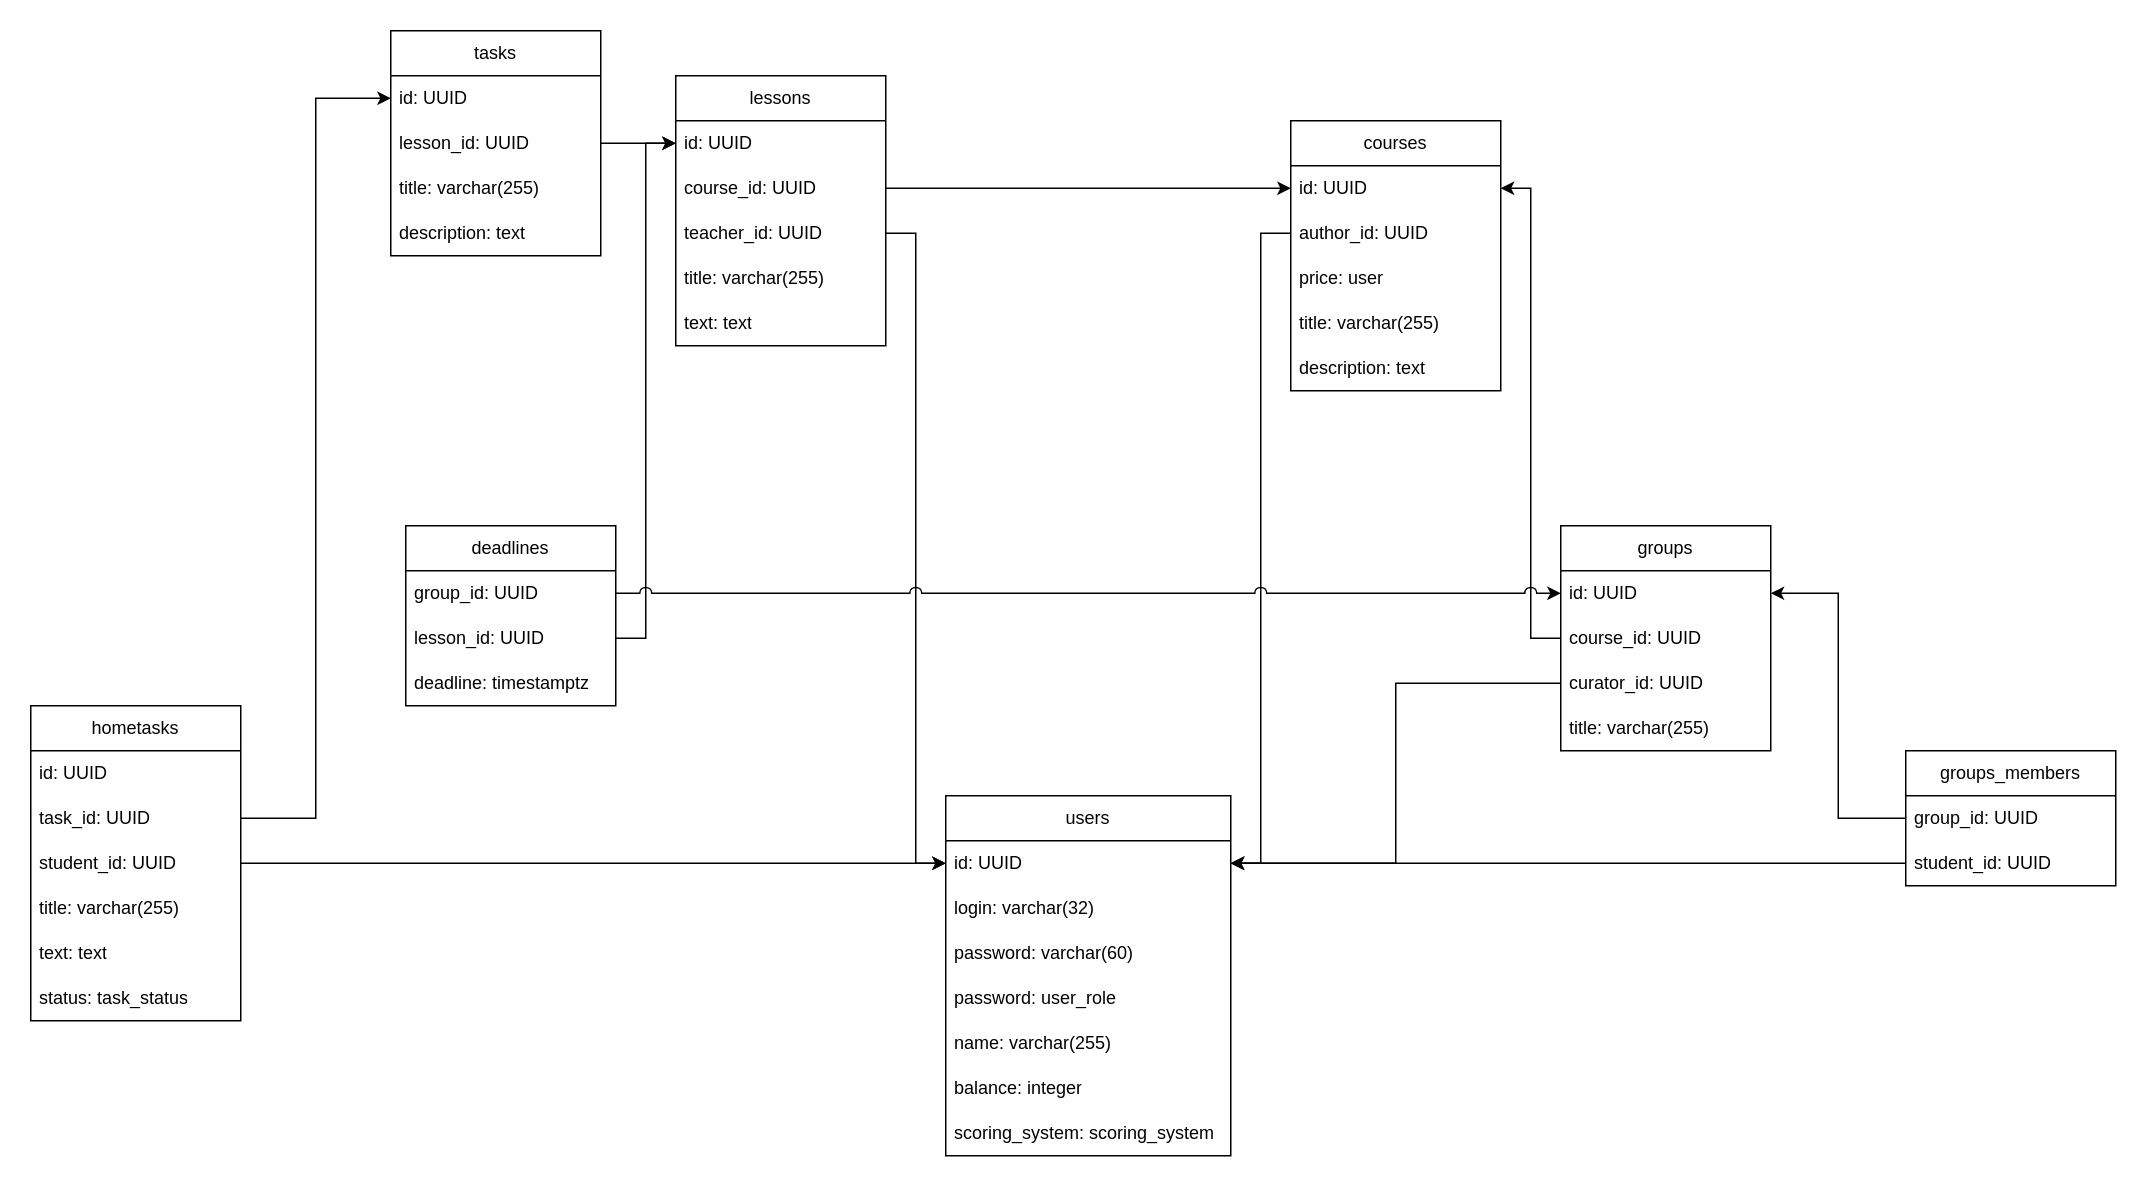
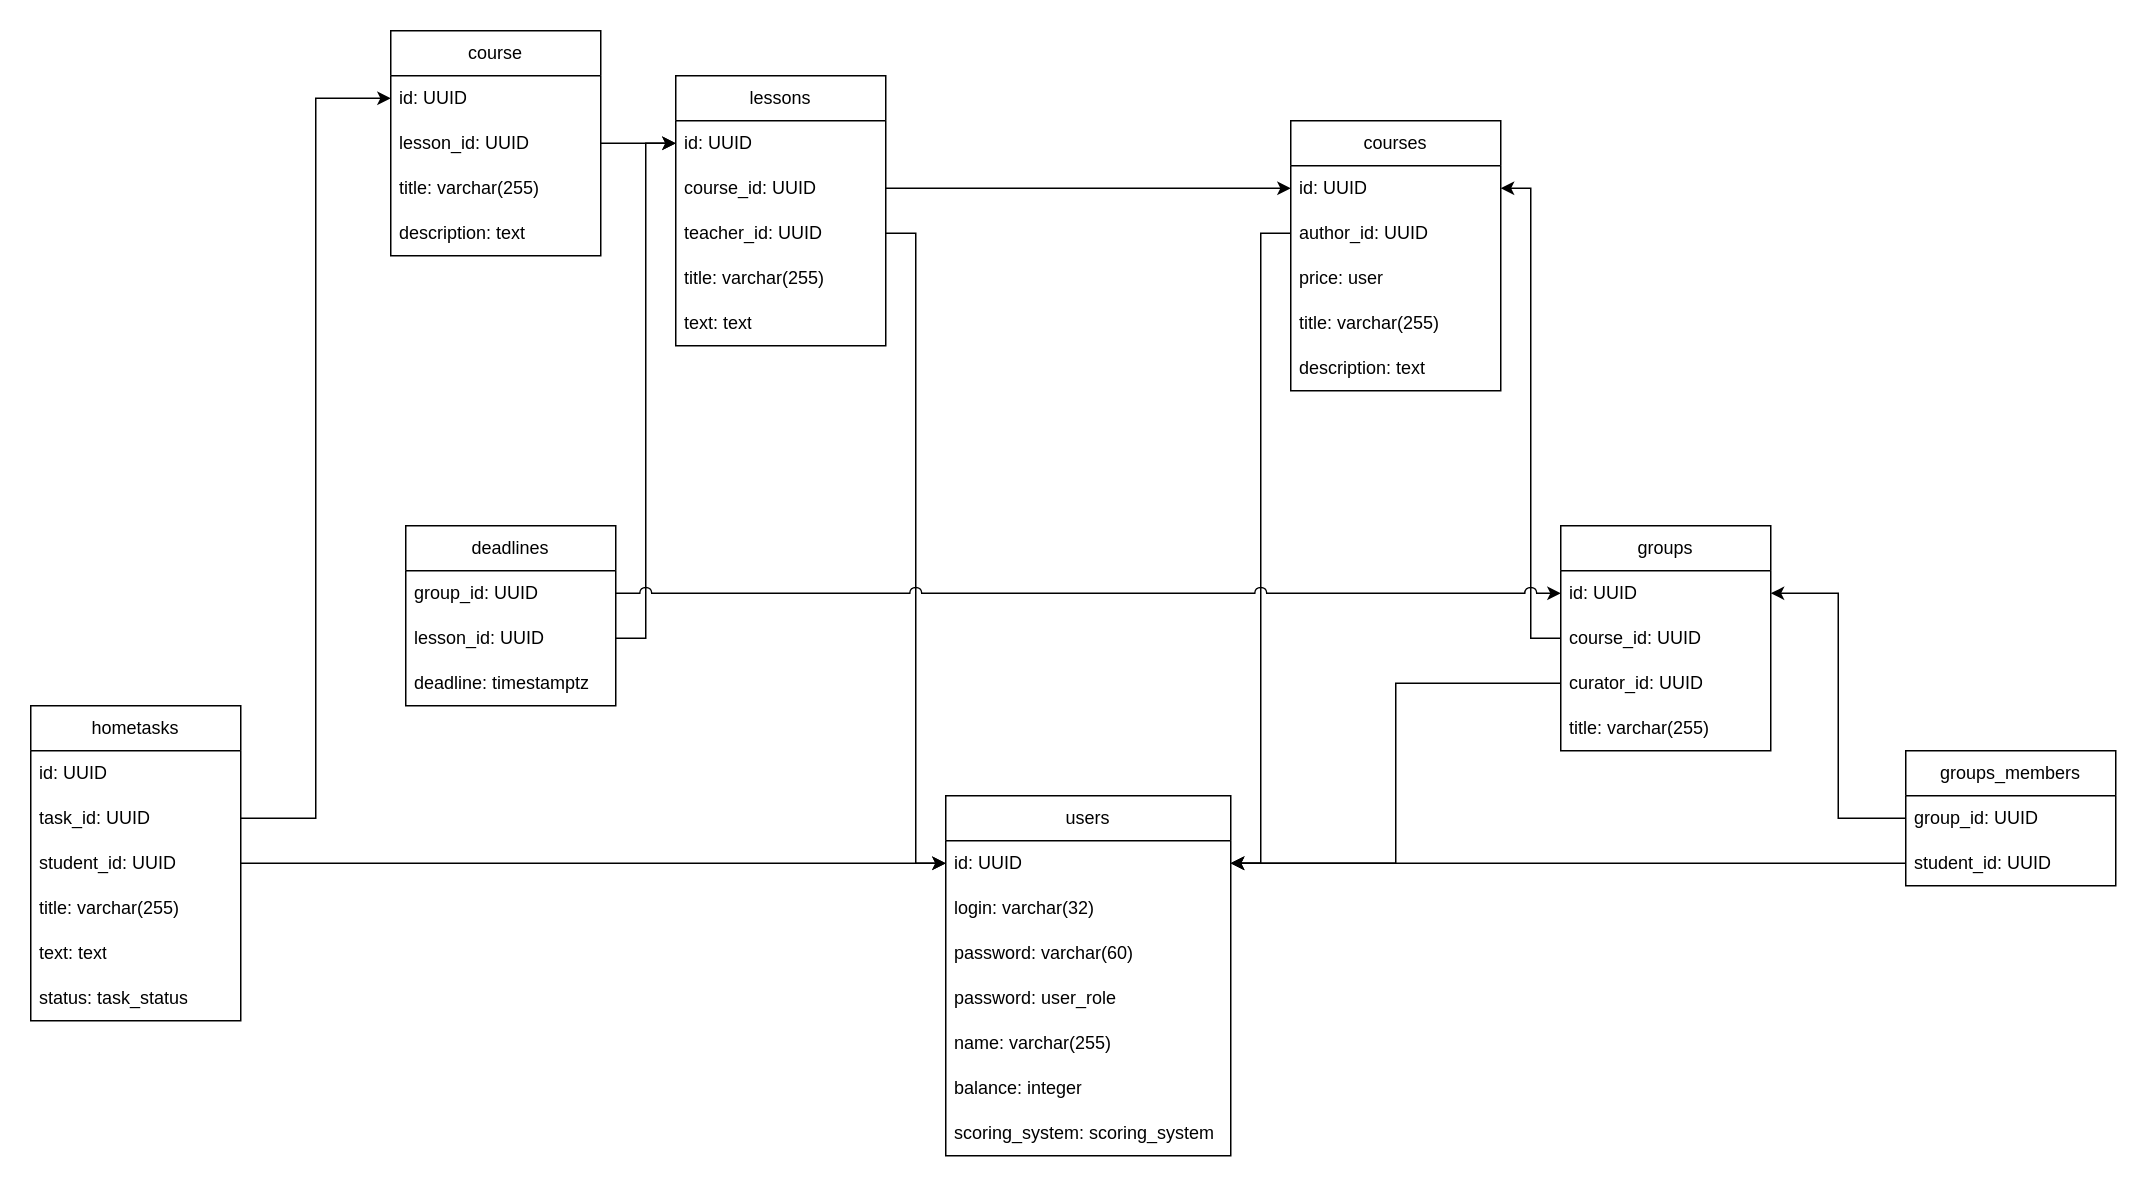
node "tasks": label "tasks" -> "course"
